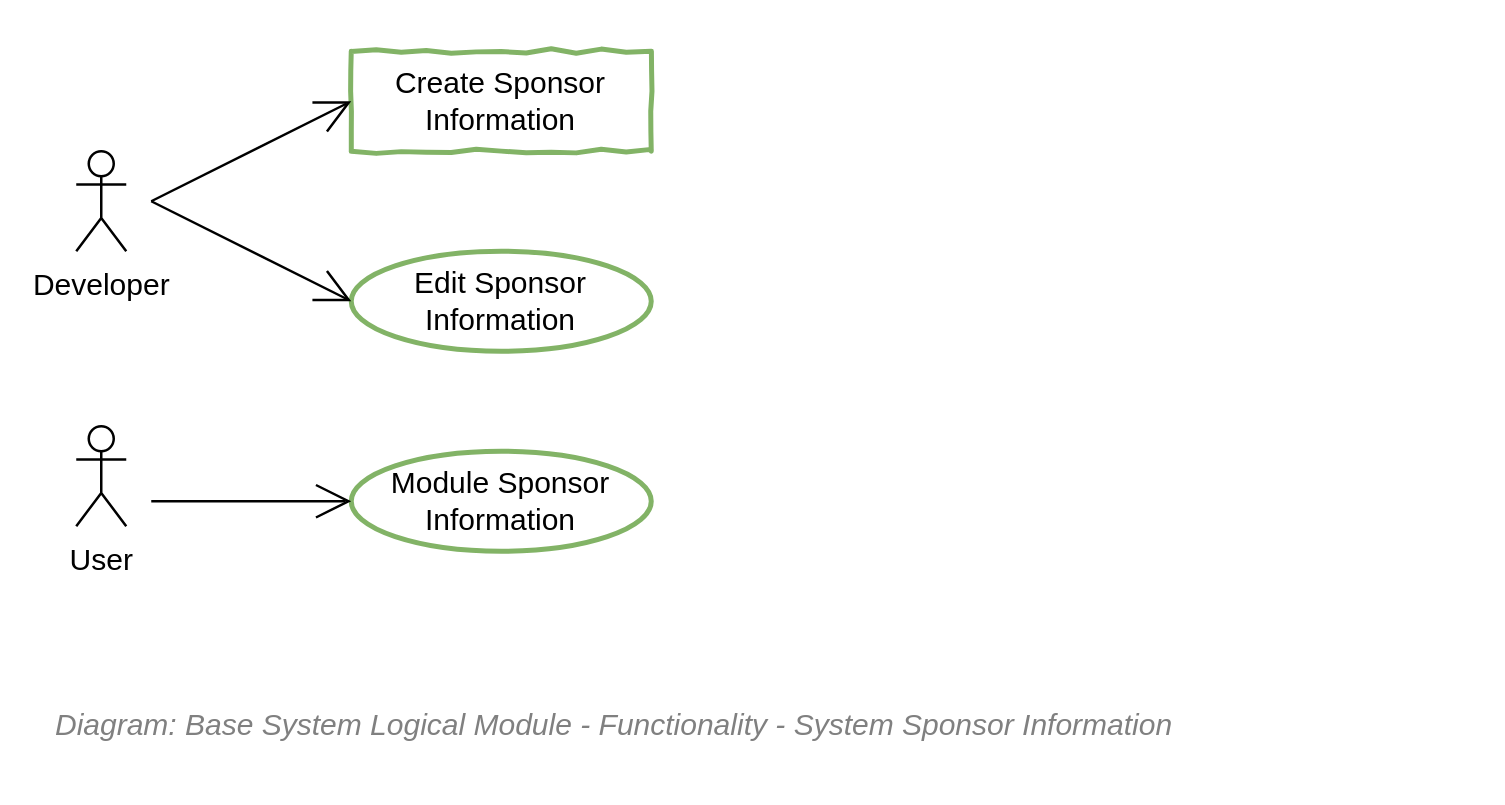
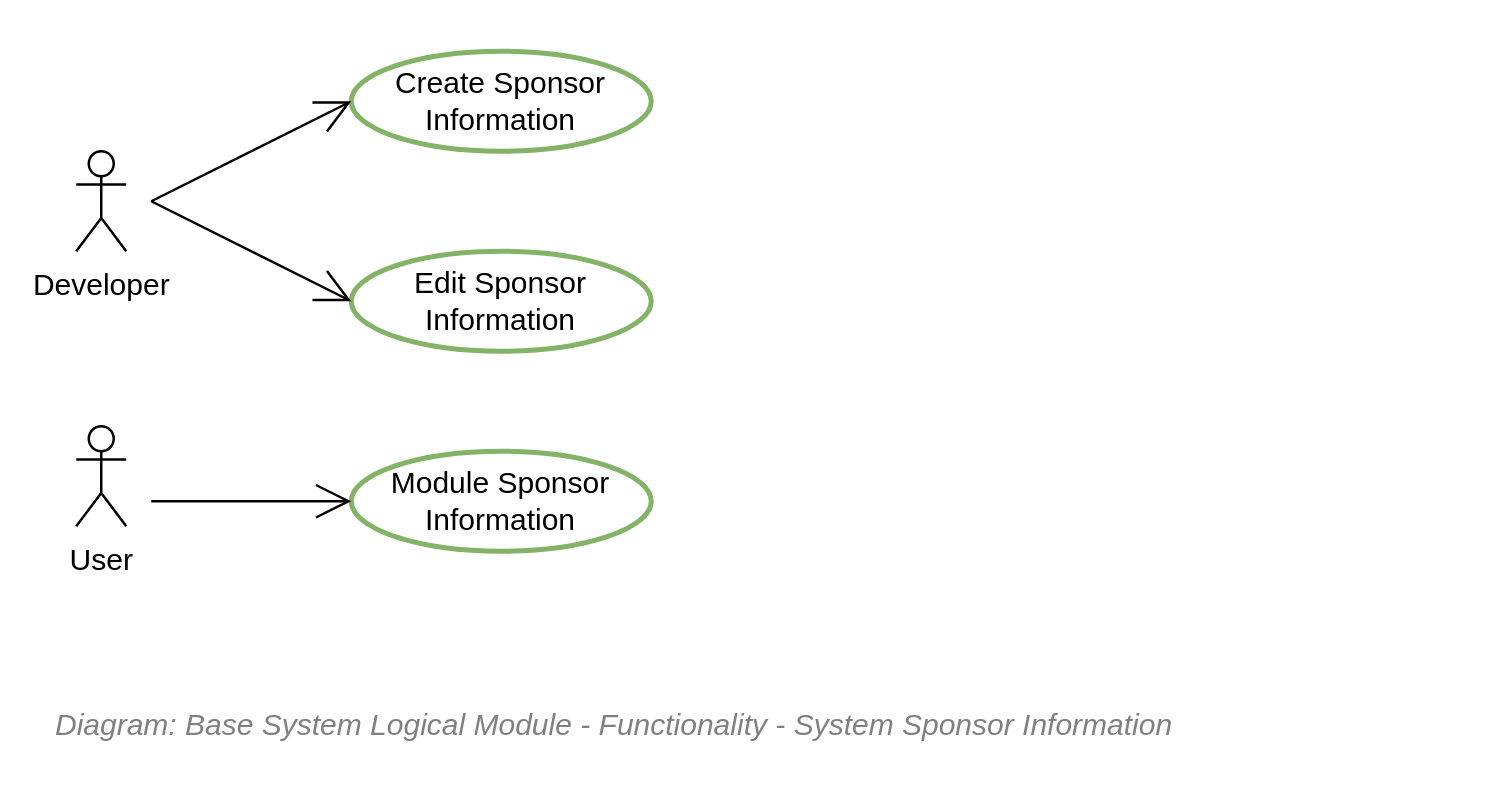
node "Create SponsorInformation": shape rectangle -> ellipse
